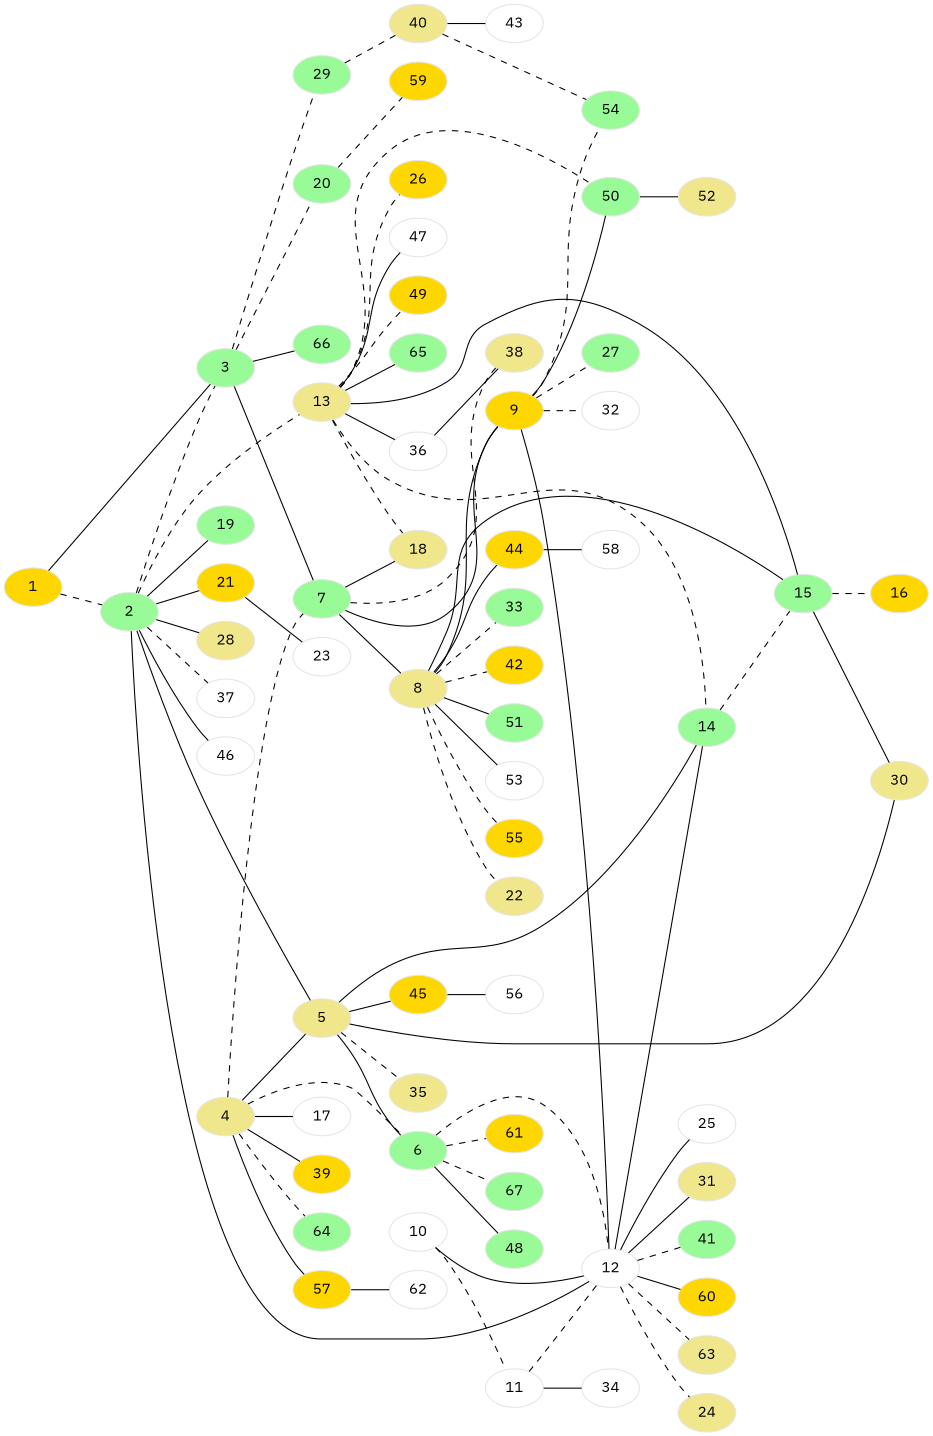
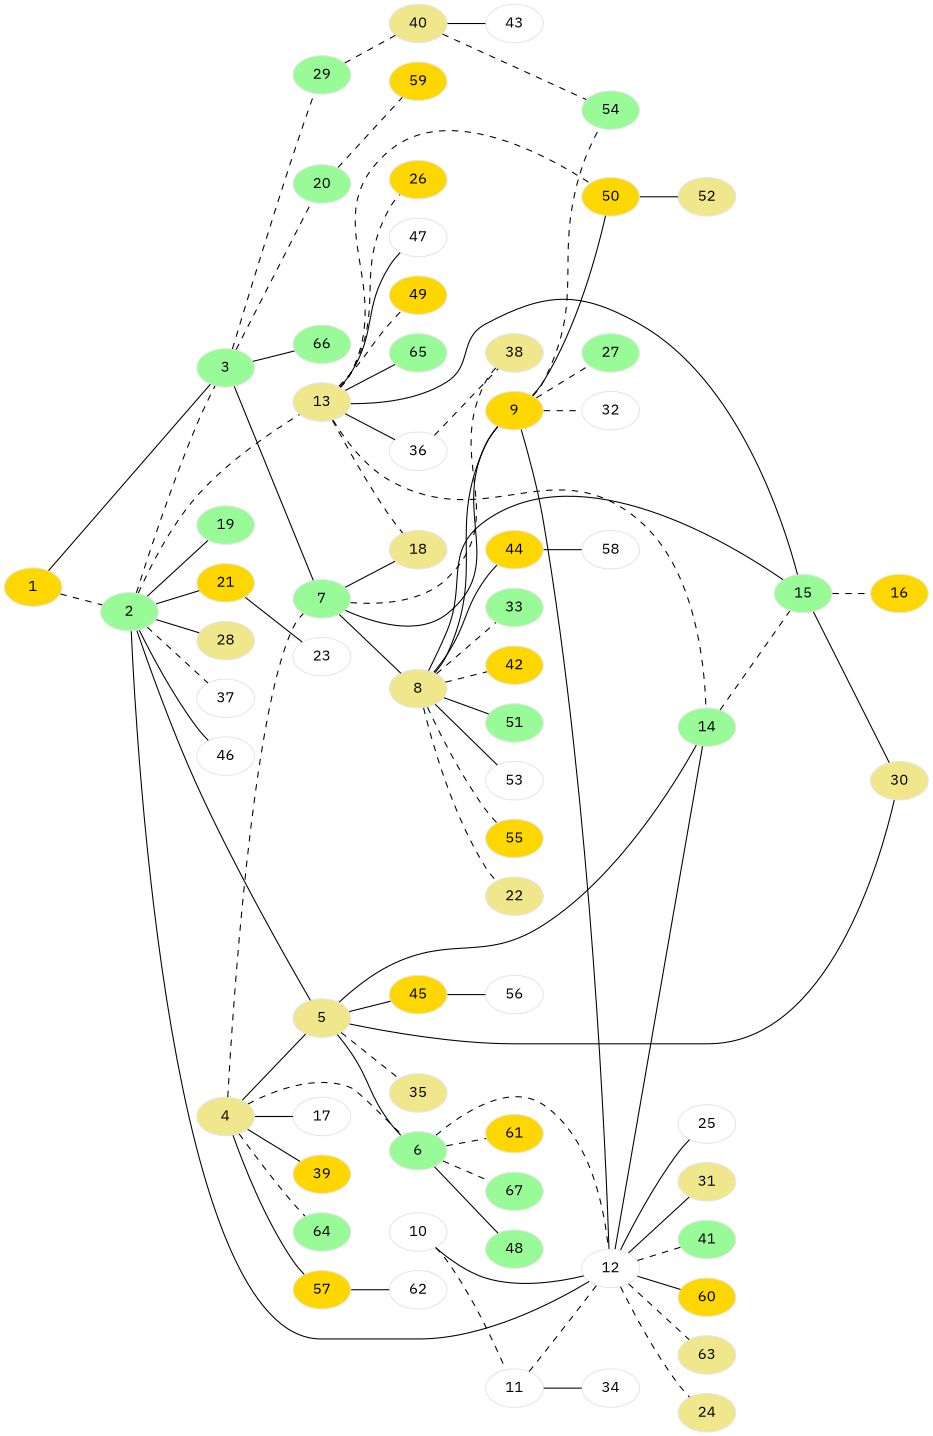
node "50": fillcolor palegreen -> gold
edge "38" -- "36": style solid -> dashed
